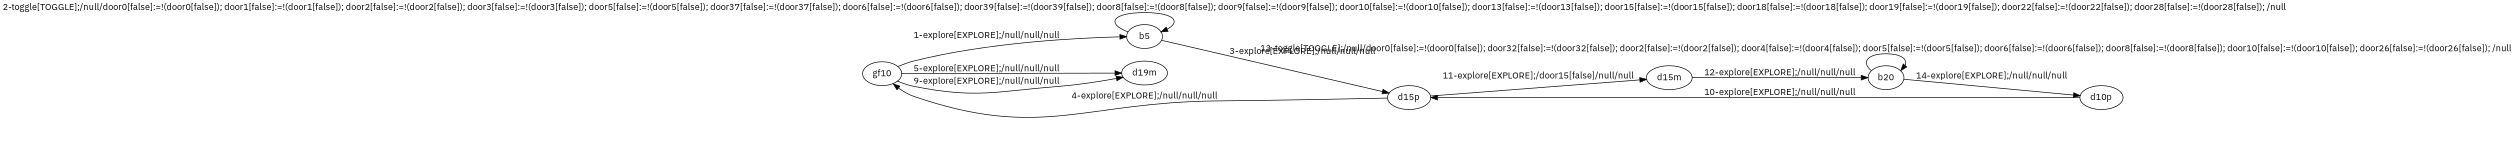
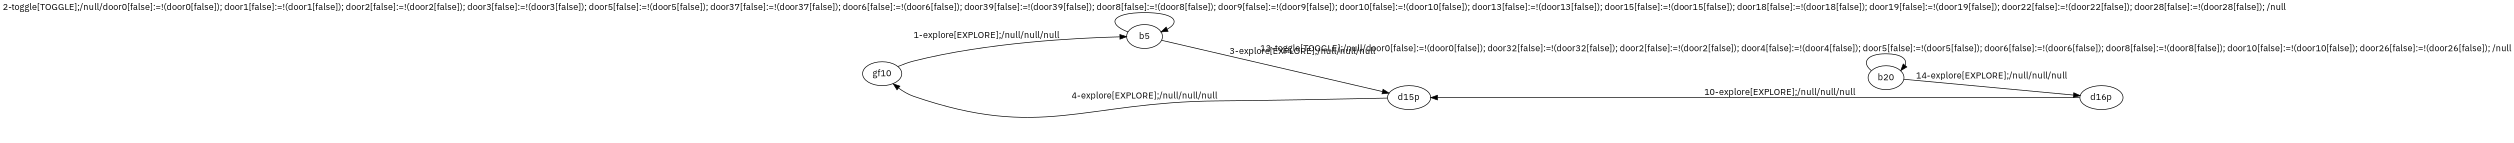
node "d19m": removed
node "d15m": removed
node "d10p": label "d10p" -> "d16p"
